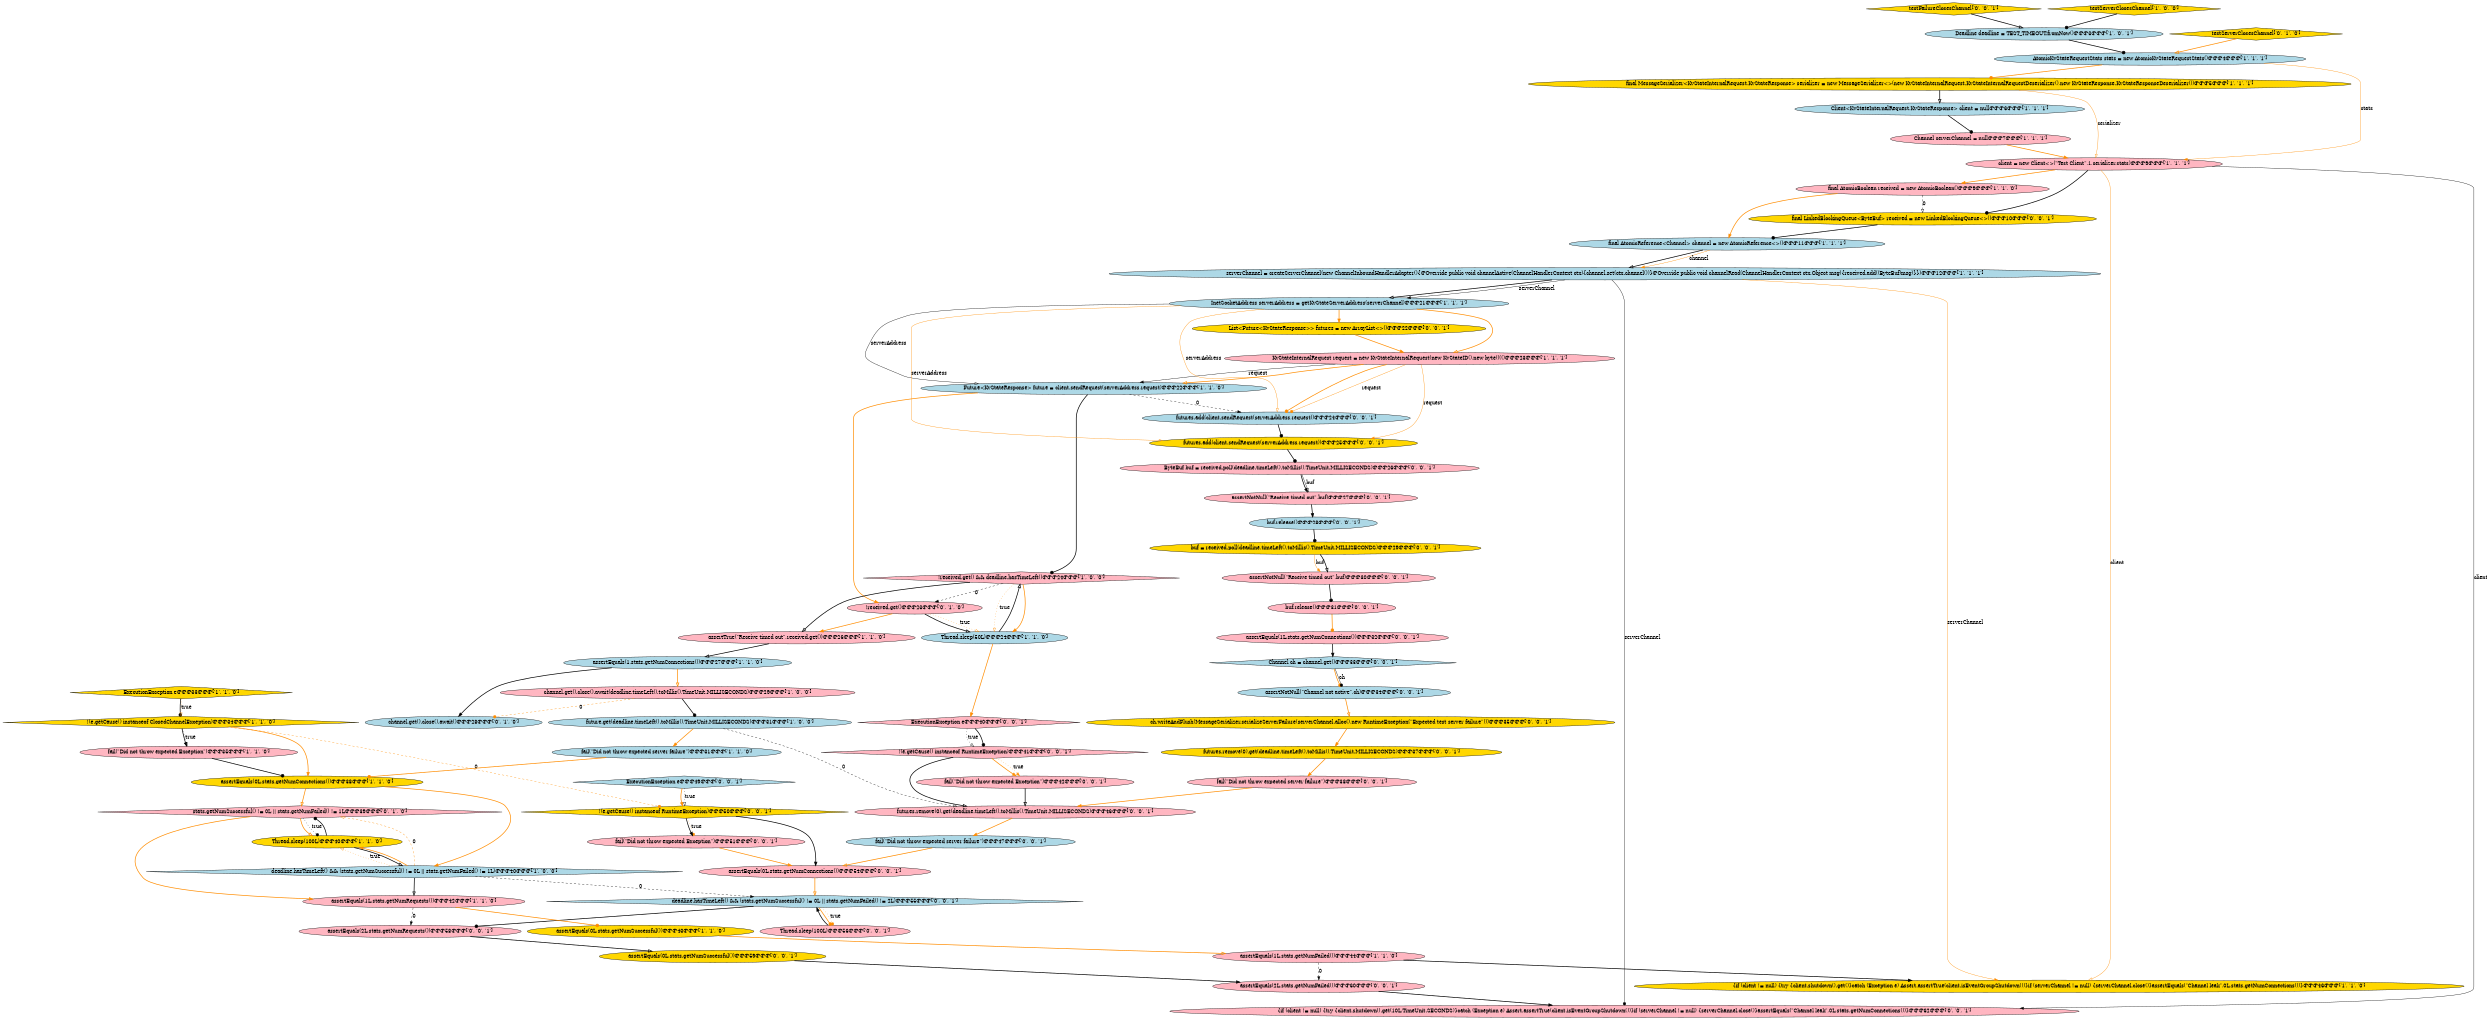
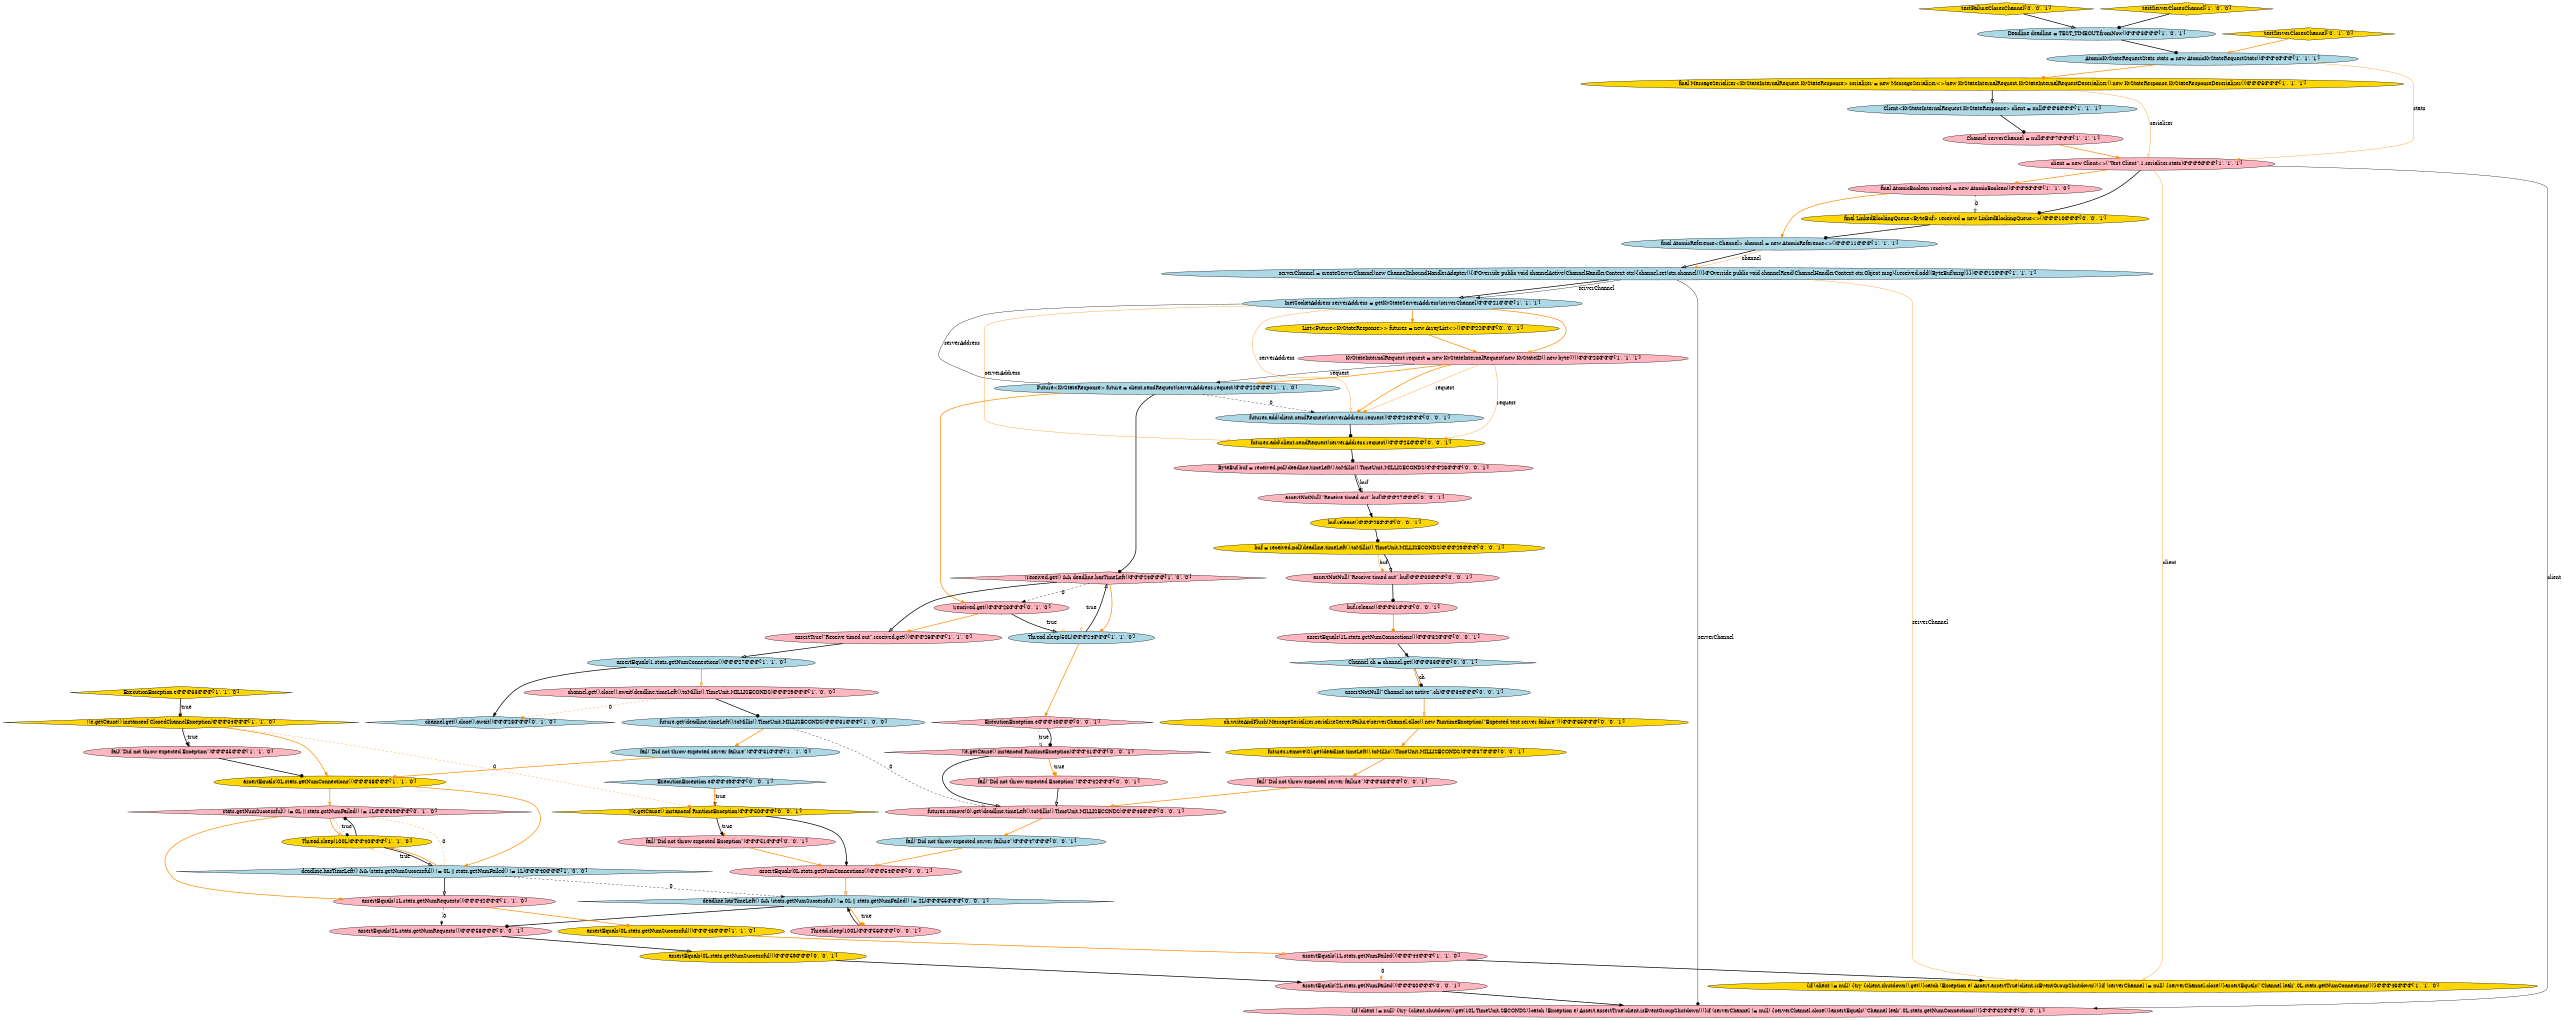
node "buf.release()@@@28@@@['0', '0', '1']": fillcolor lightblue -> gold
node "channel.get().close().await()@@@28@@@['0', '1', '0']": shape ellipse -> diamond
edge "assertEquals(1L,stats.getNumFailed())@@@44@@@['1', '1', '0']" -> "assertEquals(2L,stats.getNumFailed())@@@60@@@['0', '0', '1']": color black -> darkorange
